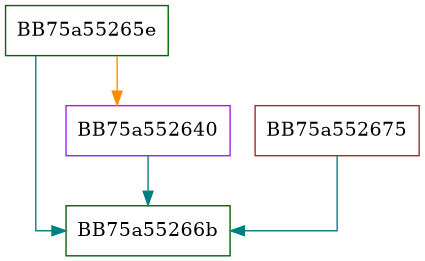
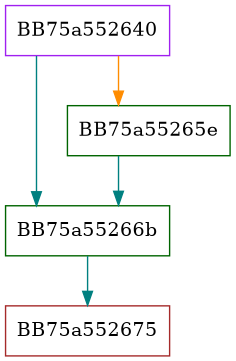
edge "BB75a55265e" -> "BB75a552640": reversed
edge "BB75a552675" -> "BB75a55266b": reversed
